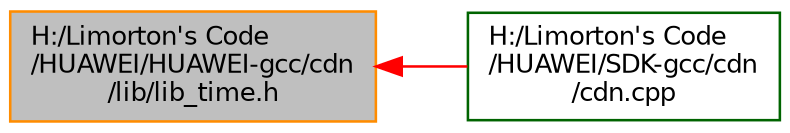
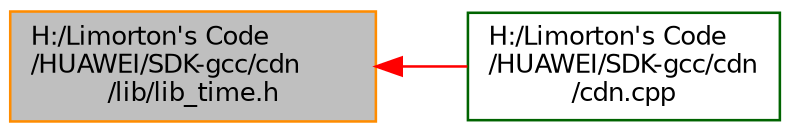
node "H:/Limorton's Code /HUAWEI/HUAWEI-gcc/cdn /lib/lib_time.h": label "H:/Limorton's Code /HUAWEI/HUAWEI-gcc/cdn /lib/lib_time.h" -> "H:/Limorton's Code /HUAWEI/SDK-gcc/cdn /lib/lib_time.h"
